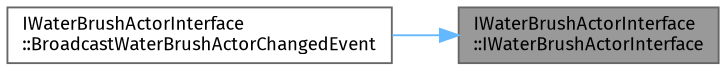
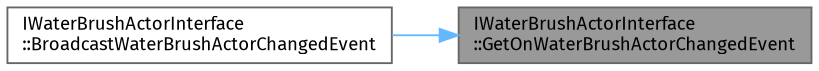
node "IWaterBrushActorInterface ::IWaterBrushActorInterface": label "IWaterBrushActorInterface ::IWaterBrushActorInterface" -> "IWaterBrushActorInterface ::GetOnWaterBrushActorChangedEvent"
